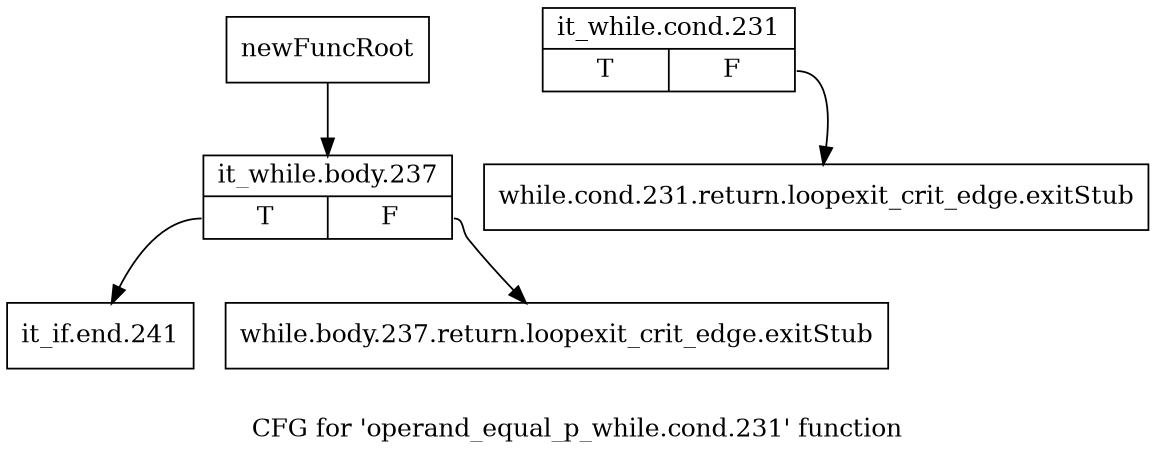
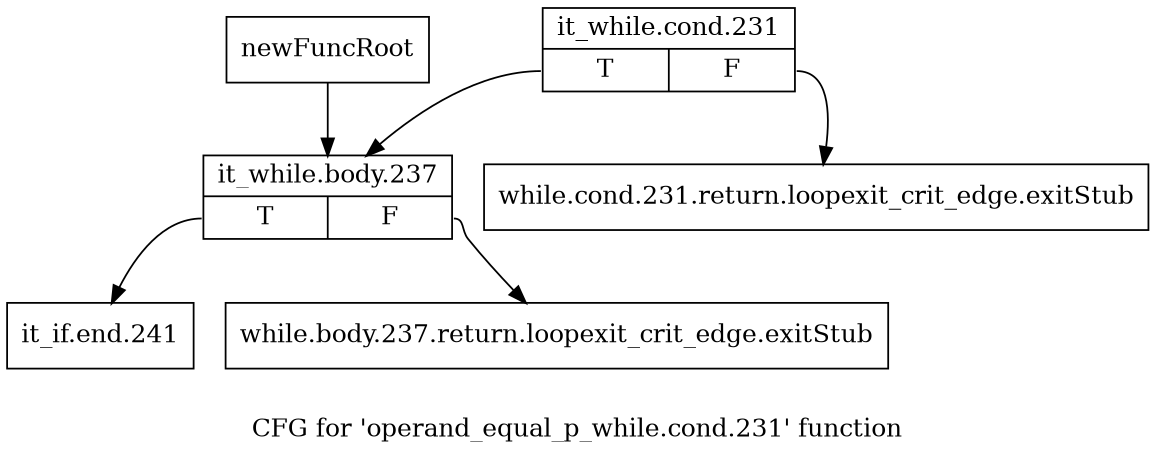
edge "it_while.cond.231" -> "it_while.body.237": added
